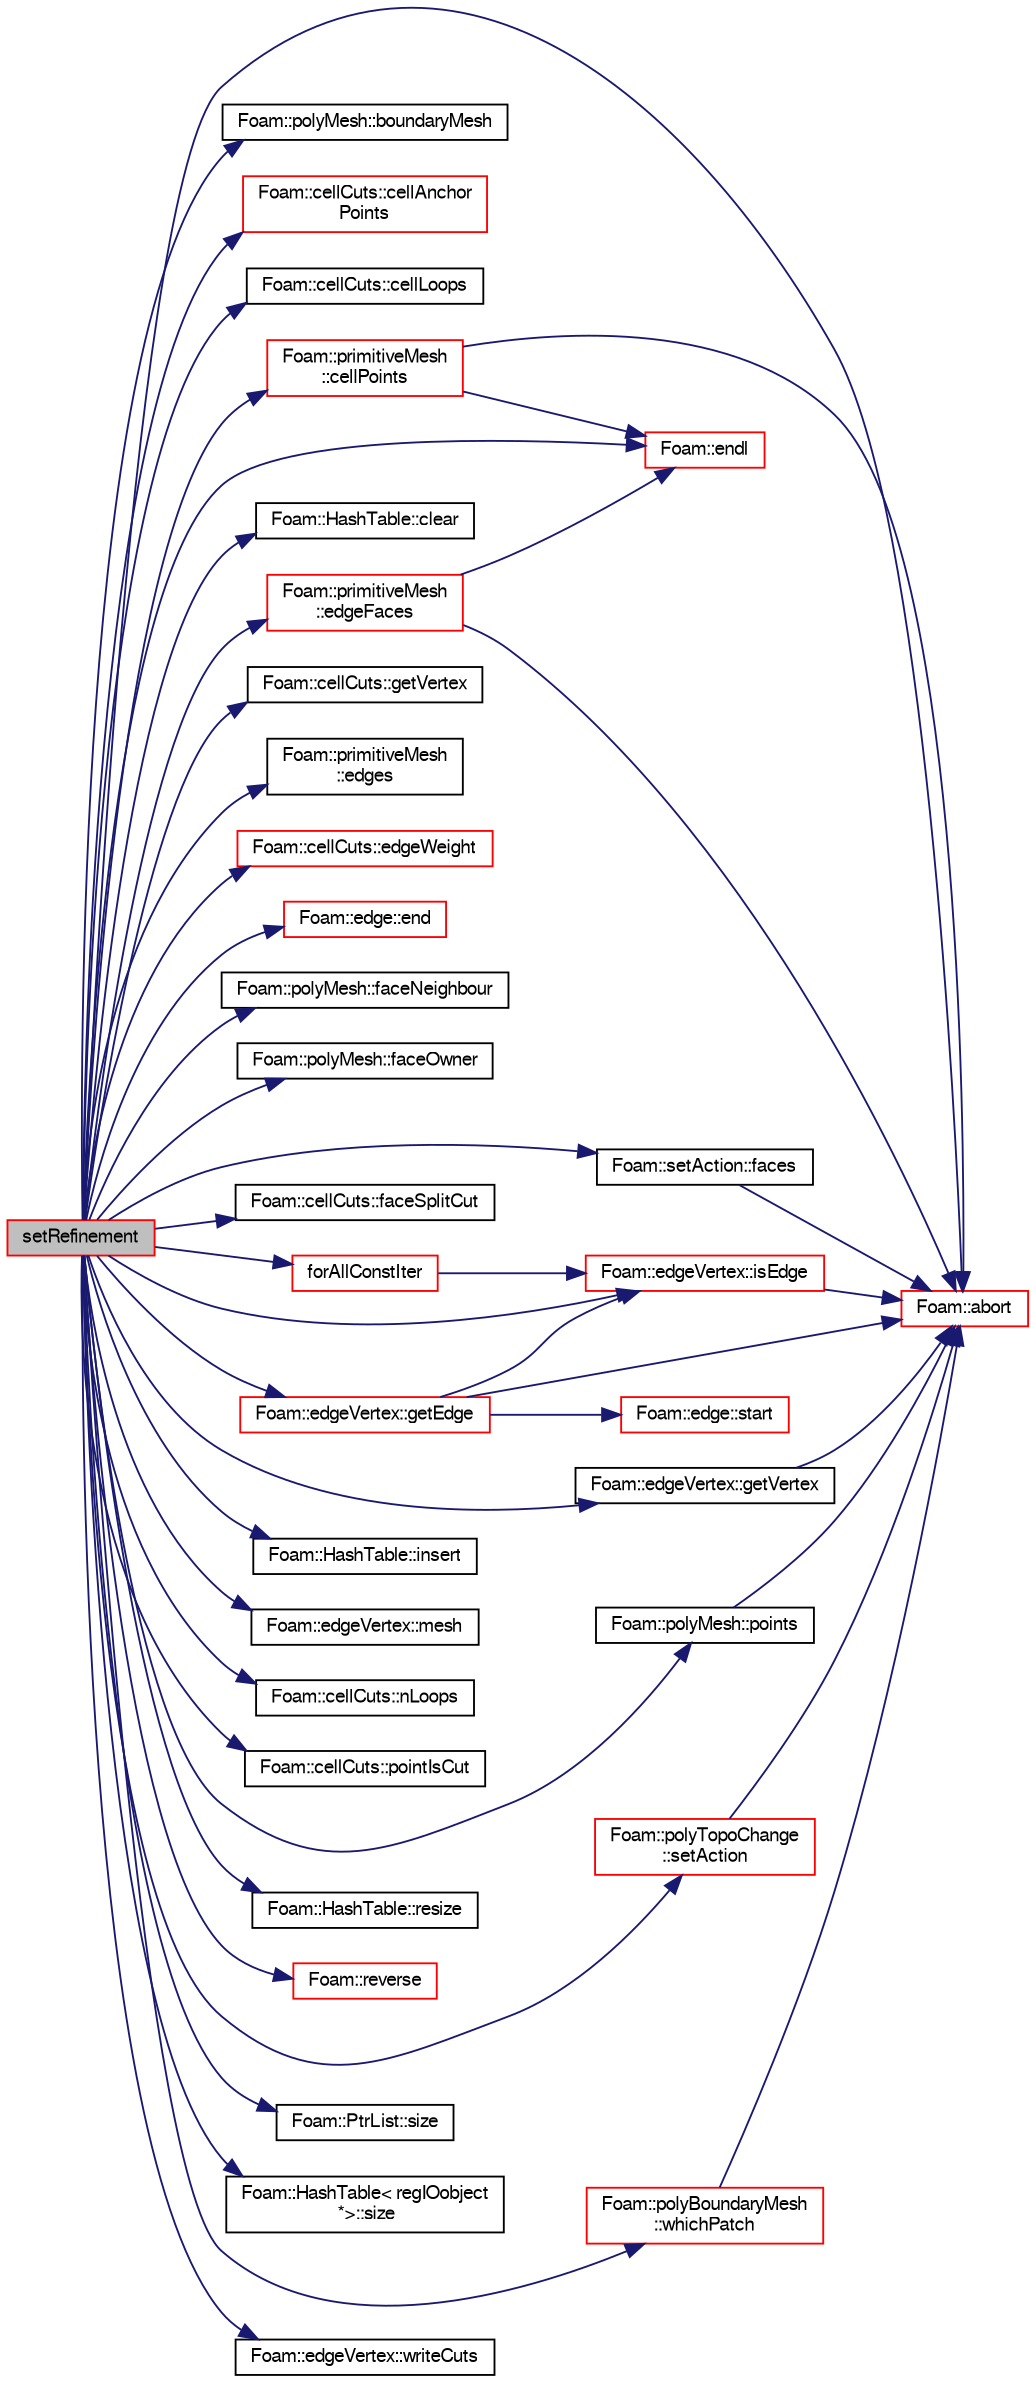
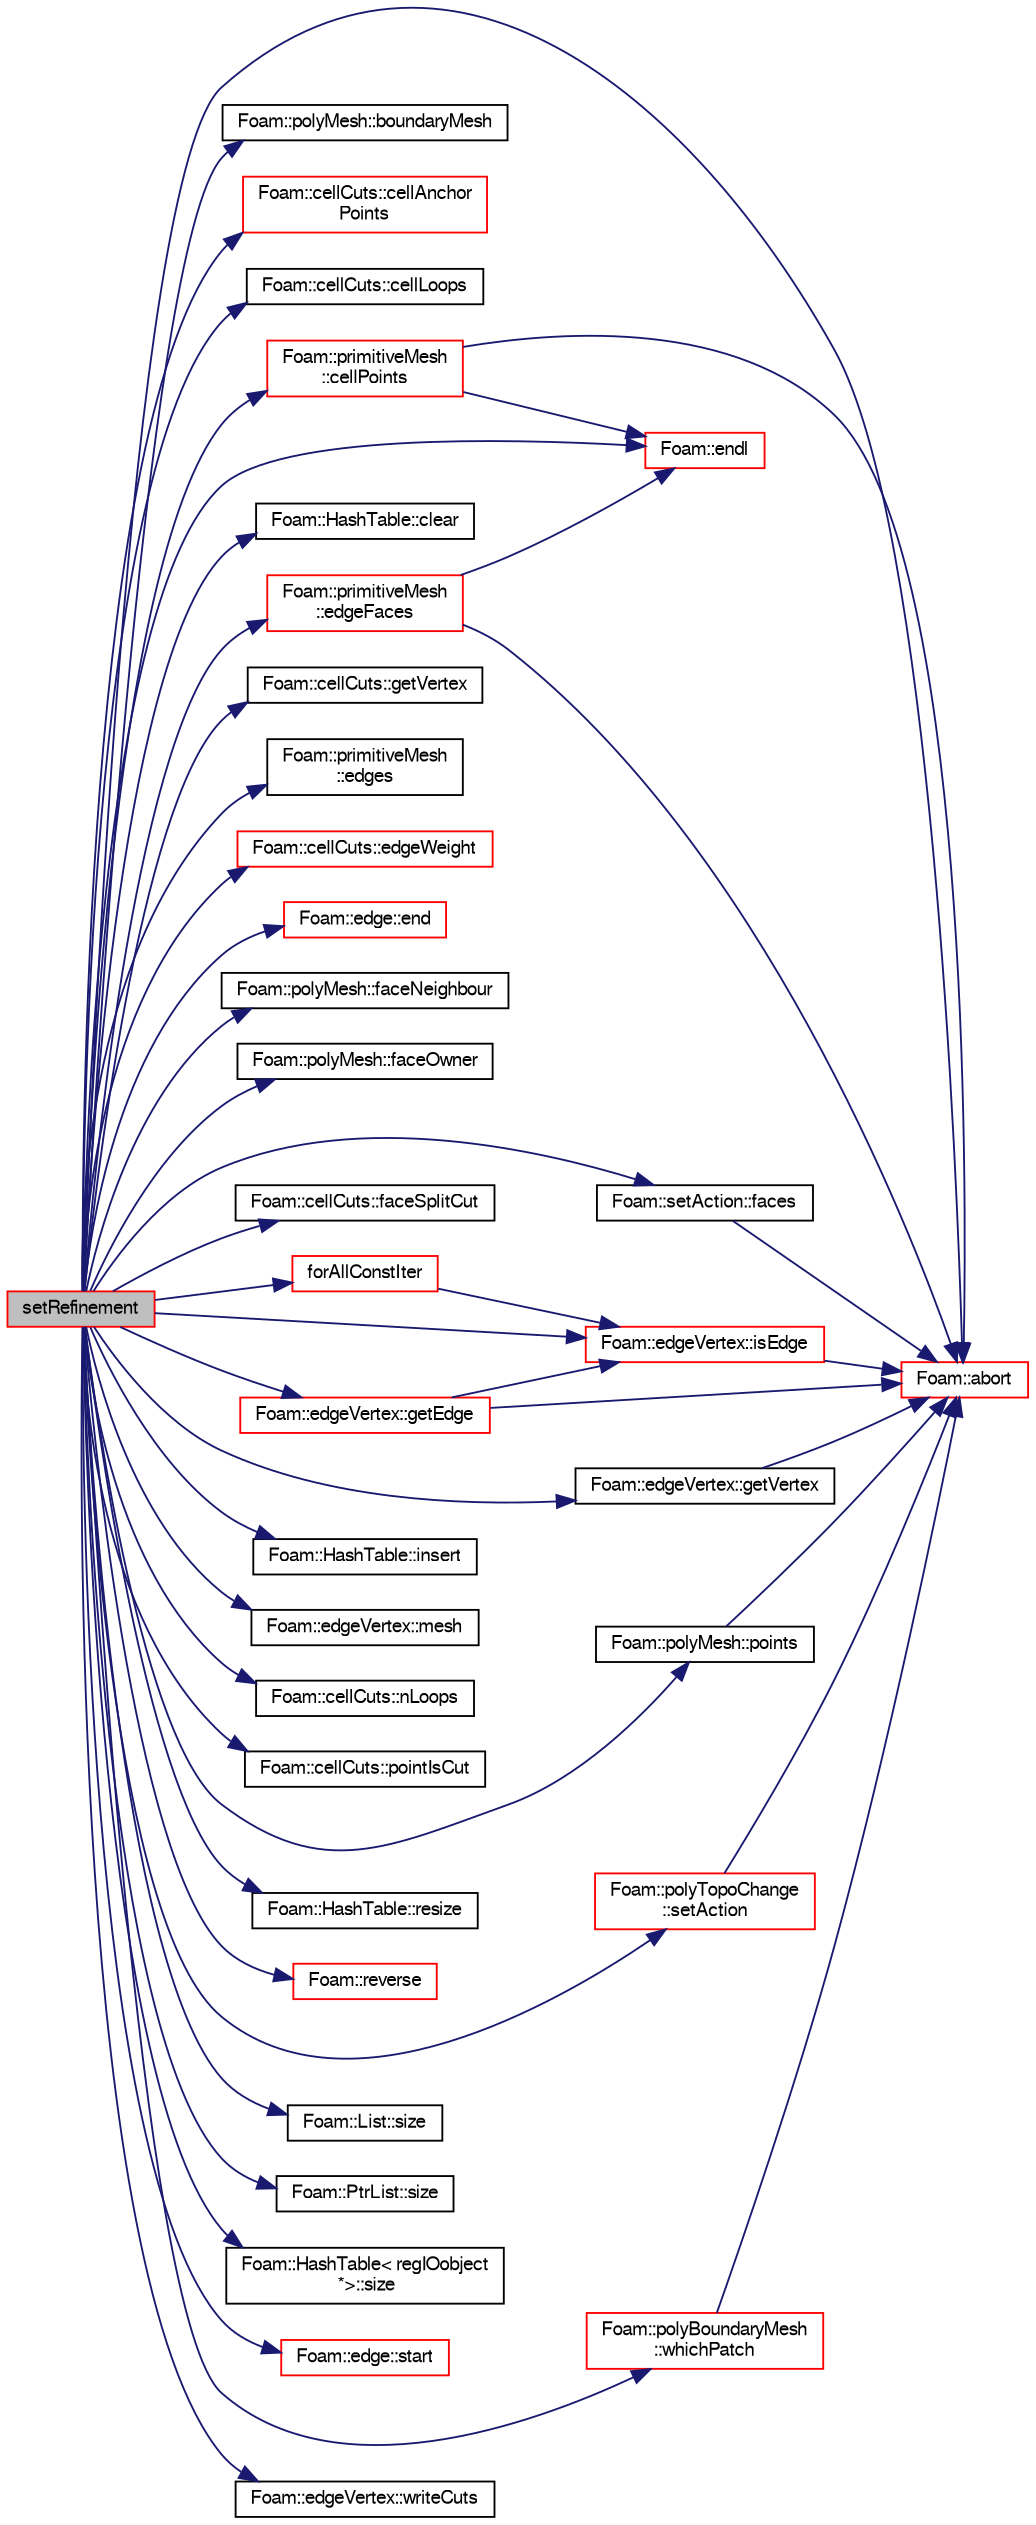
edge "Foam::edgeVertex::getEdge" -> "Foam::edge::start": now "setRefinement" -> "Foam::edge::start"
node "Foam::List::size": added
